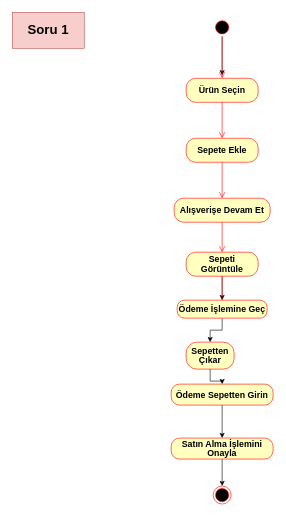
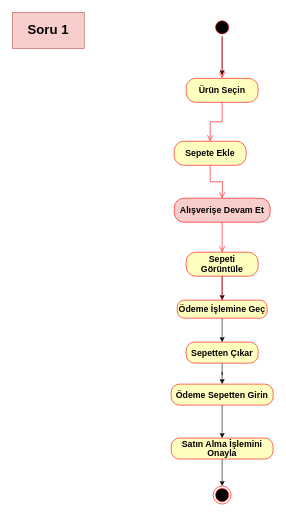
node "Sepete Ekle": moved (222, 150) -> (210, 153)
node "Alışverişe Devam Et": fillcolor #ffffc0 -> #f8cecc
node "Sepetten Çıkar": size 48x27 -> 72x21
